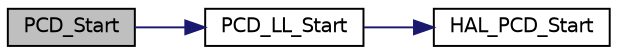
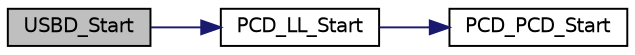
node "PCD_Start": label "PCD_Start" -> "USBD_Start"
node "HAL_PCD_Start": label "HAL_PCD_Start" -> "PCD_PCD_Start"
